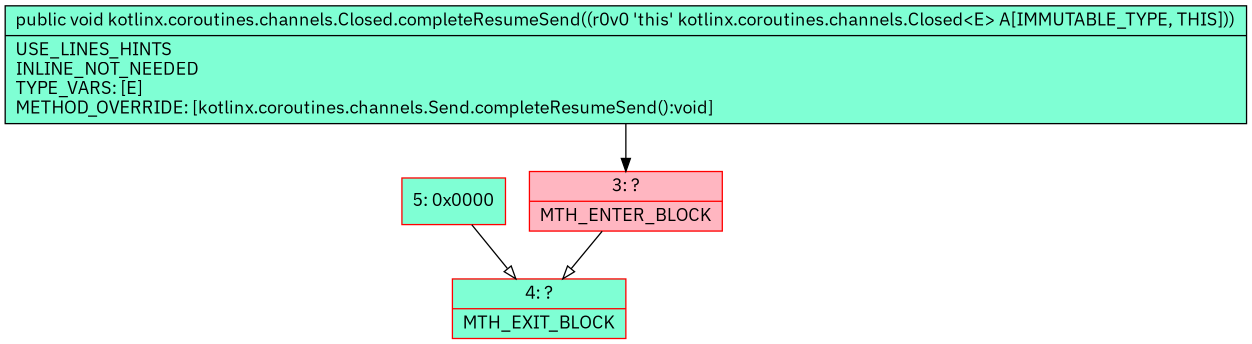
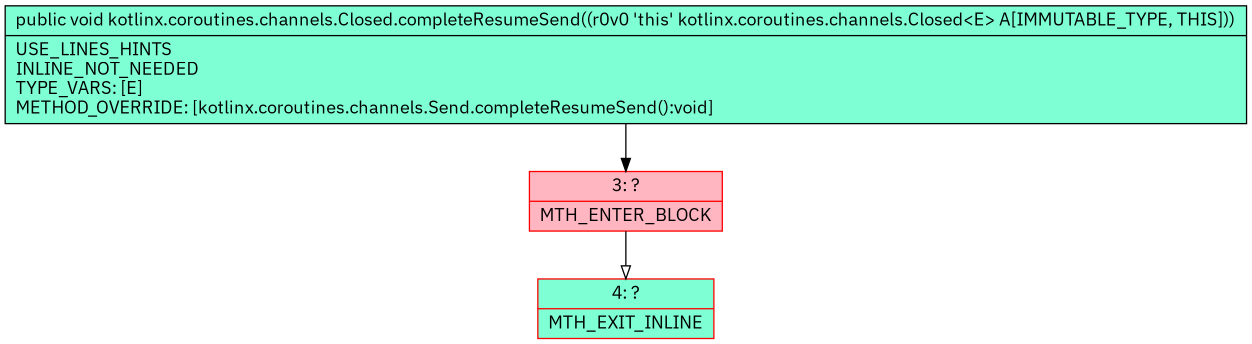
node "5: 0x0000": removed
node "4: ?": text "MTH_EXIT_BLOCK" -> "MTH_EXIT_INLINE"
